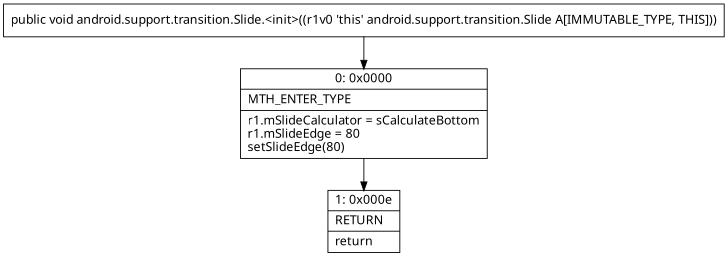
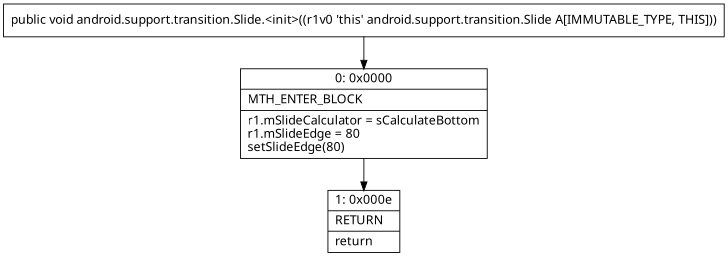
node "0: 0x0000": text "MTH_ENTER_TYPE" -> "MTH_ENTER_BLOCK"
